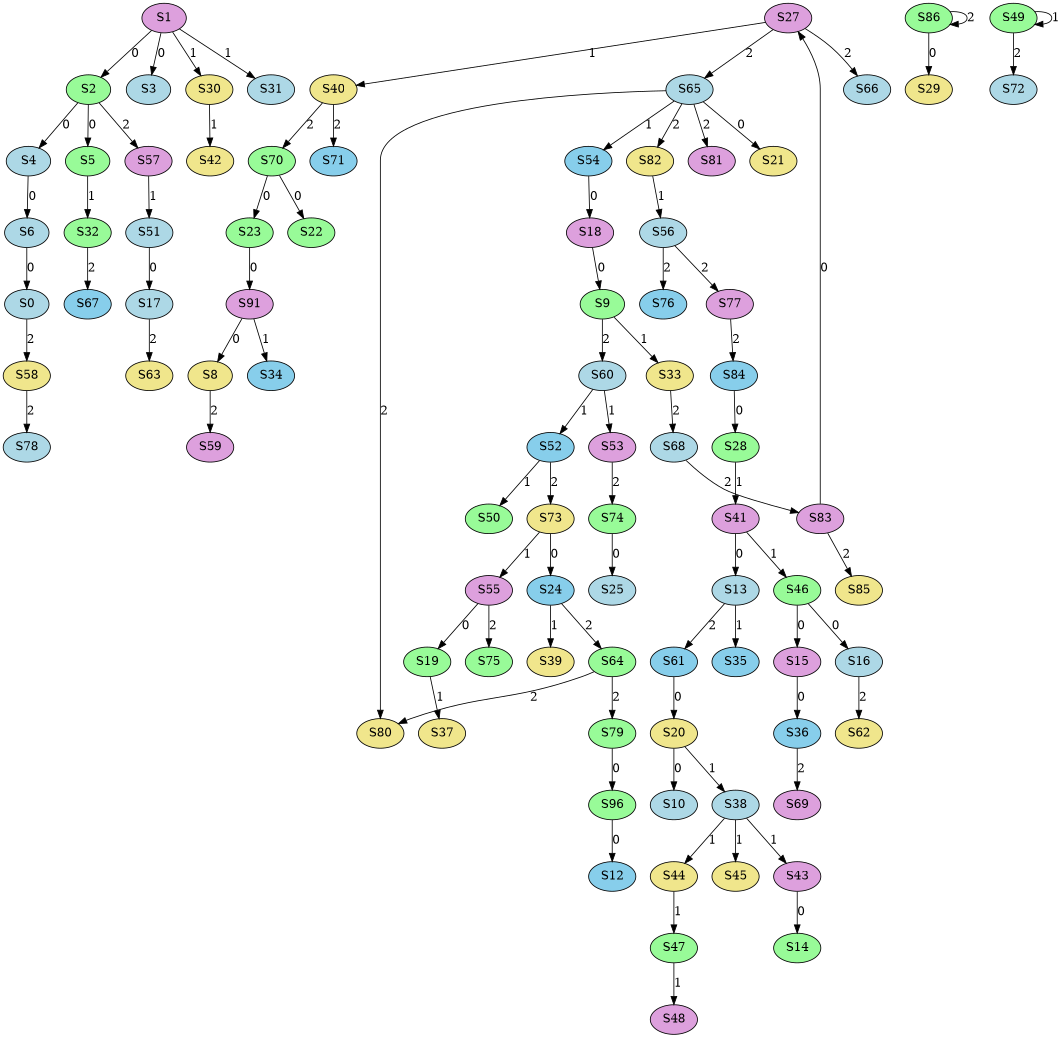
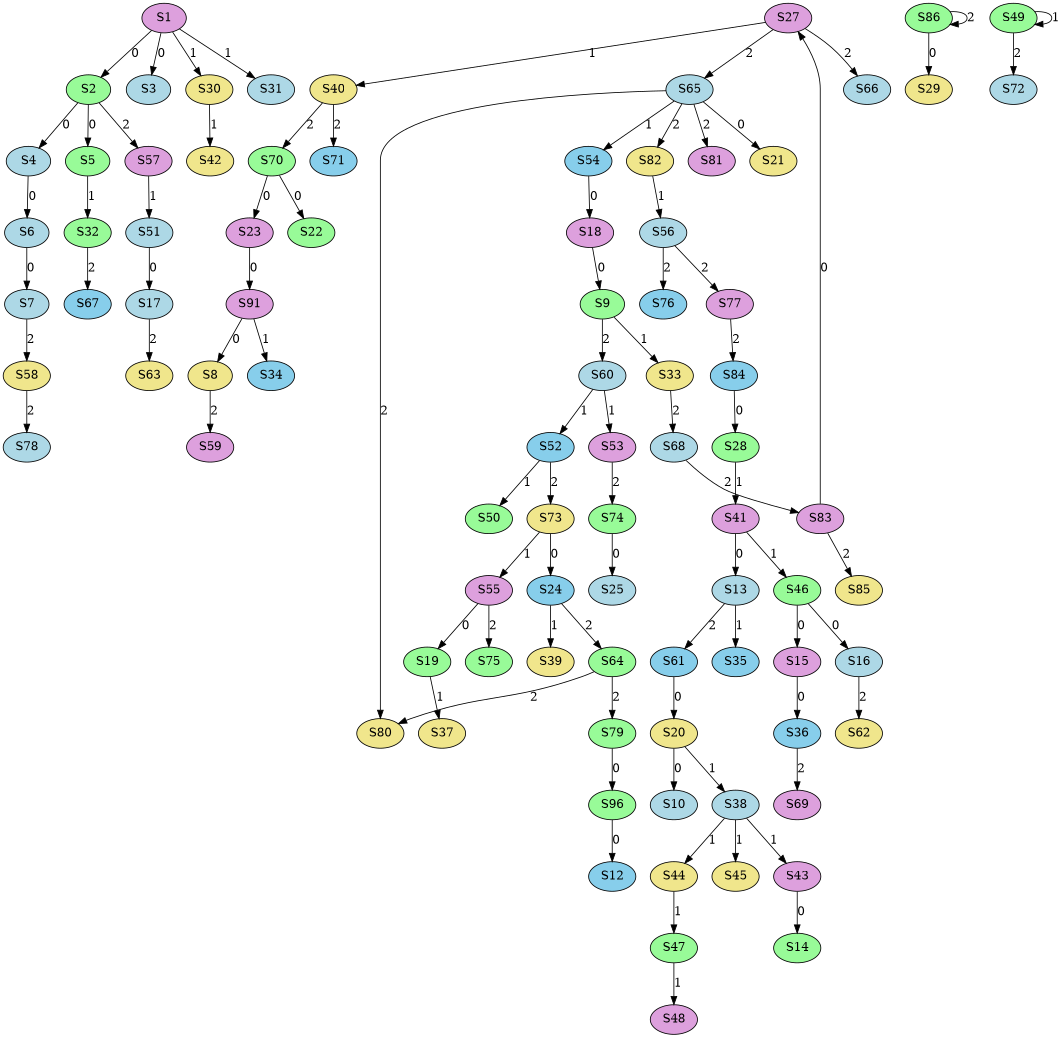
node "S23": fillcolor palegreen -> plum
node "S0": label "S0" -> "S7"
